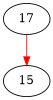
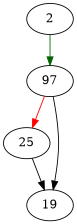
node "17": label "17" -> "97"
node "2": added
node "15": label "15" -> "25"
node "19": added
